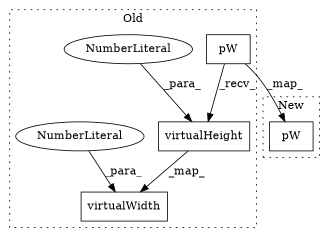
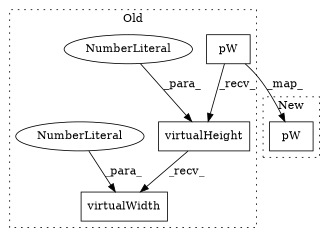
edge "virtualHeight" -> "virtualWidth": label "_map_" -> "_recv_"
